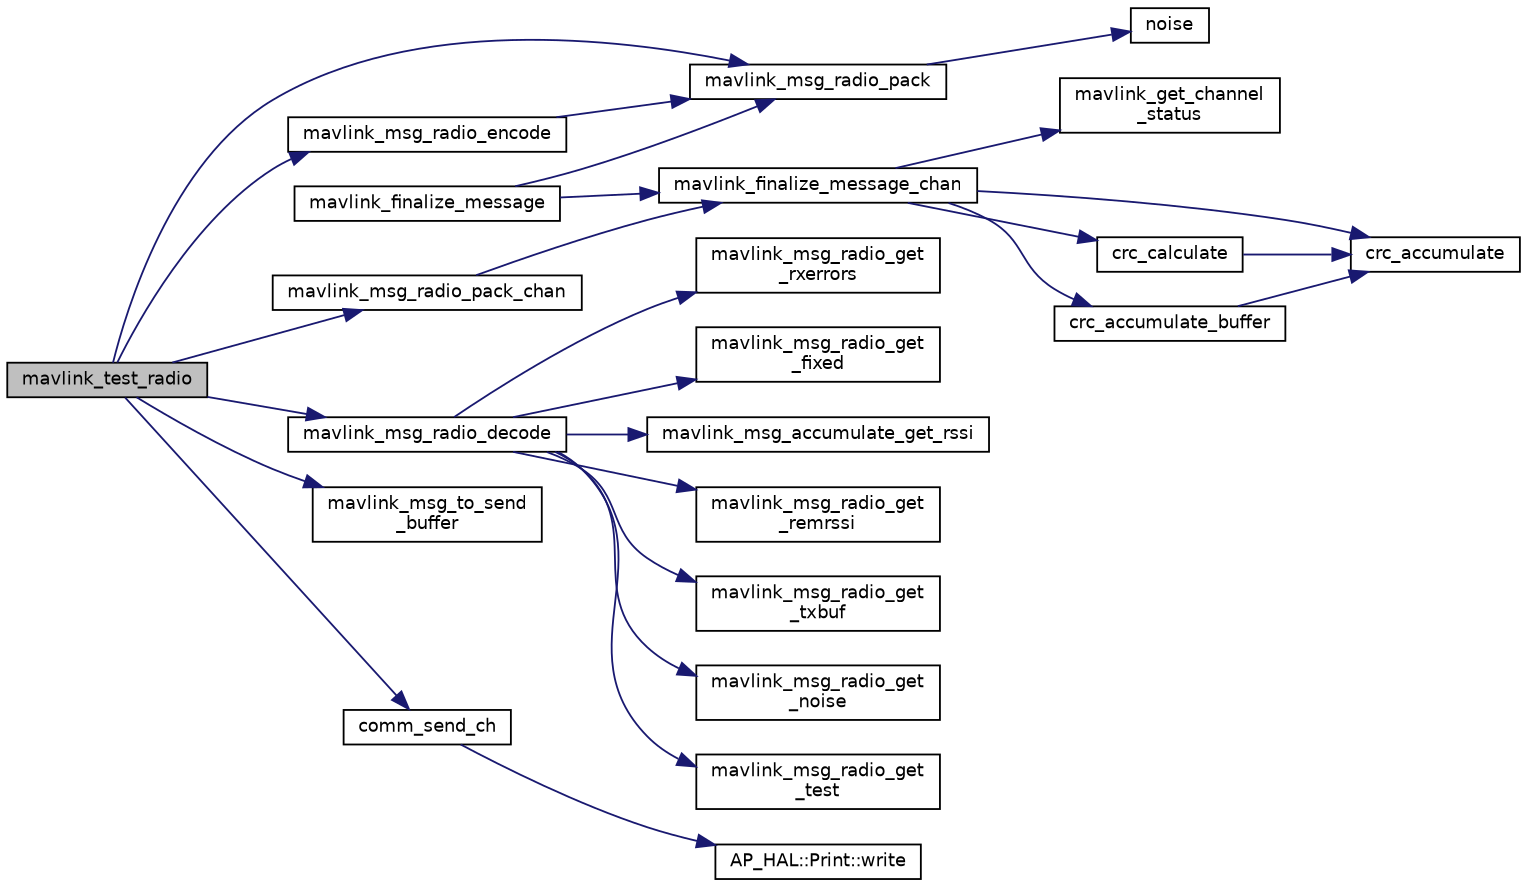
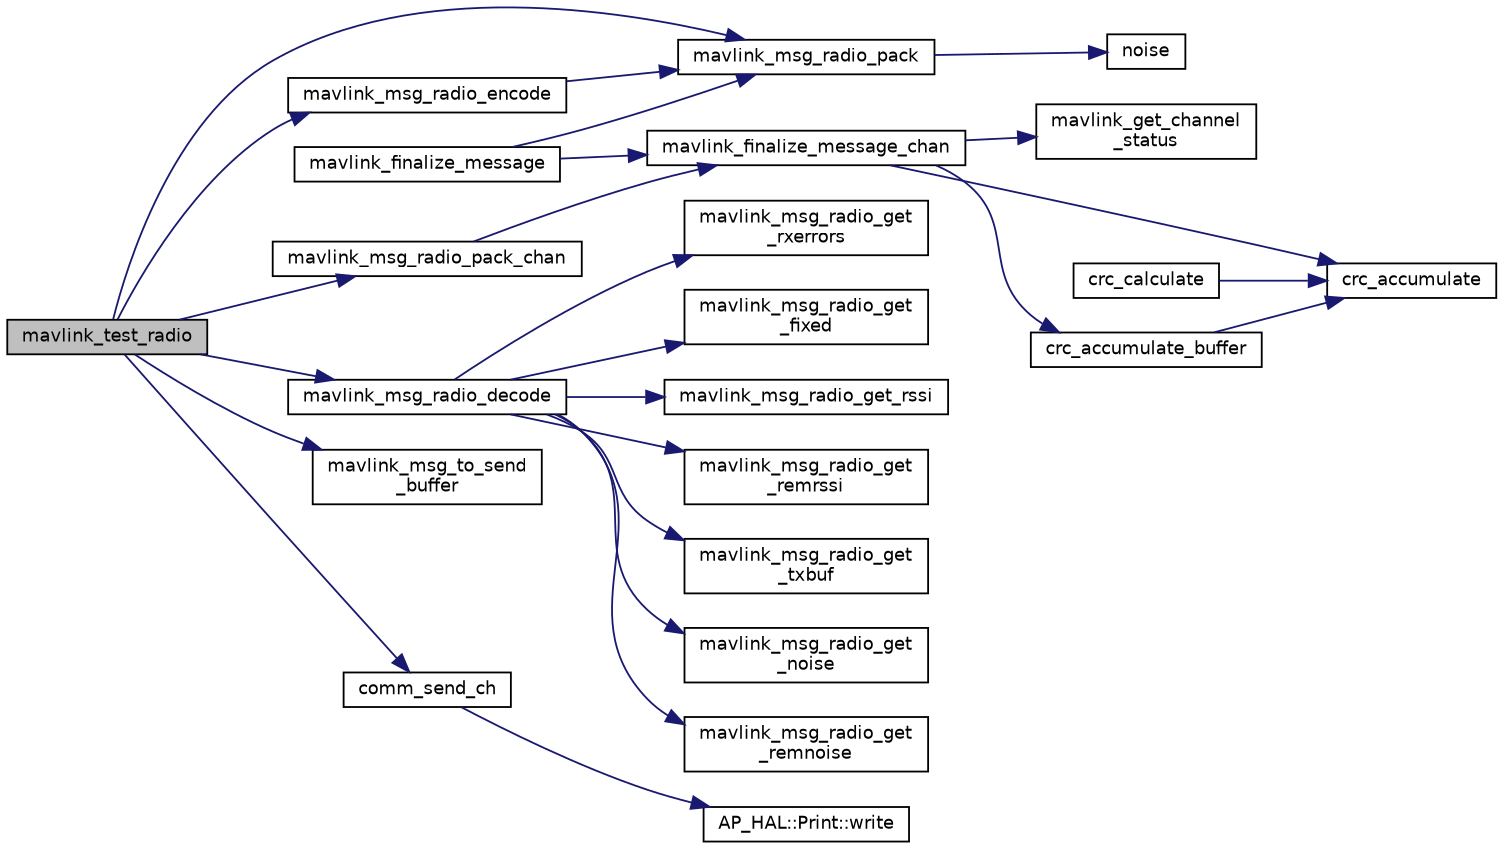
edge "mavlink_finalize_message_chan" -> "crc_calculate": removed
node "mavlink_msg_accumulate_get_rssi": label "mavlink_msg_accumulate_get_rssi" -> "mavlink_msg_radio_get_rssi"
node "mavlink_msg_radio_get _test": label "mavlink_msg_radio_get _test" -> "mavlink_msg_radio_get _remnoise"
